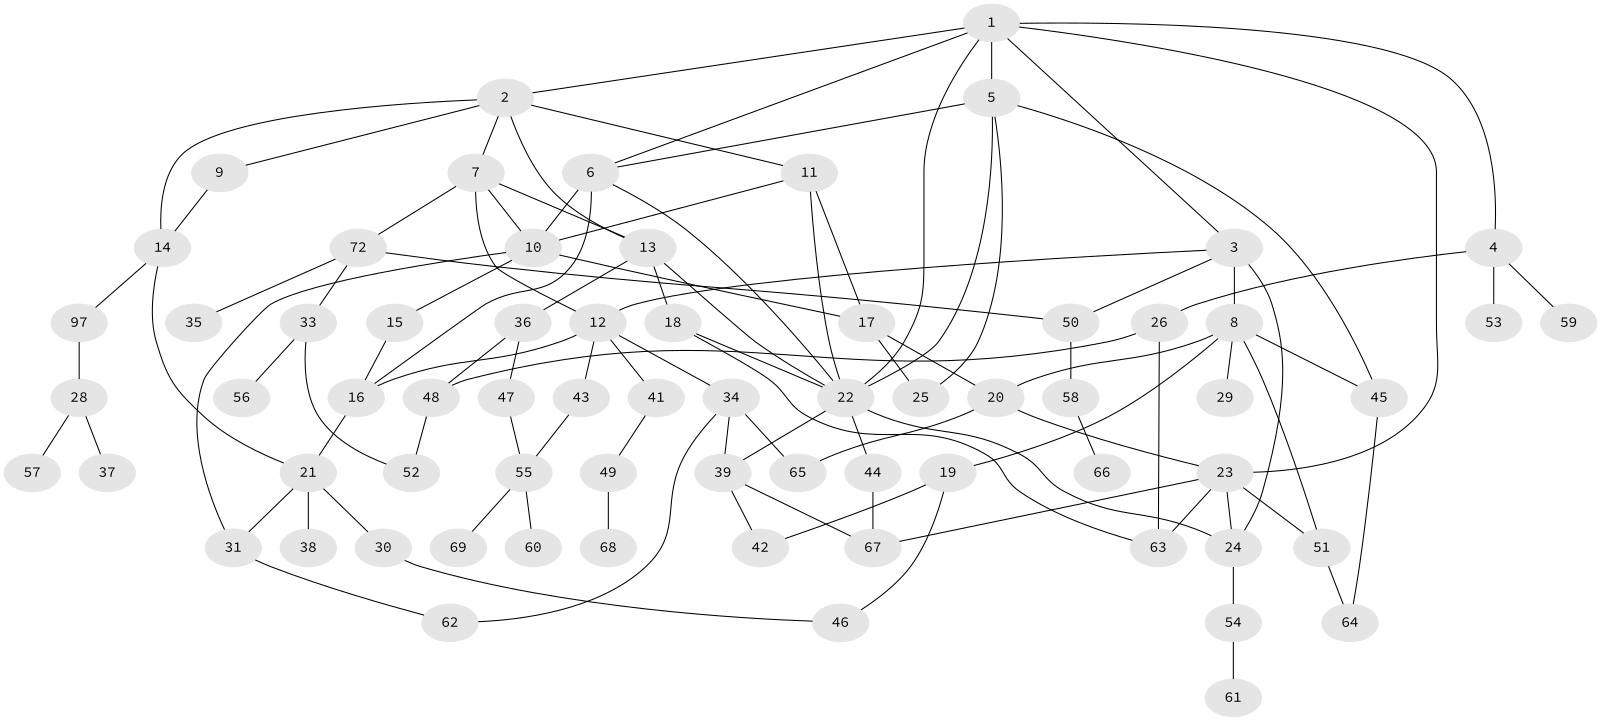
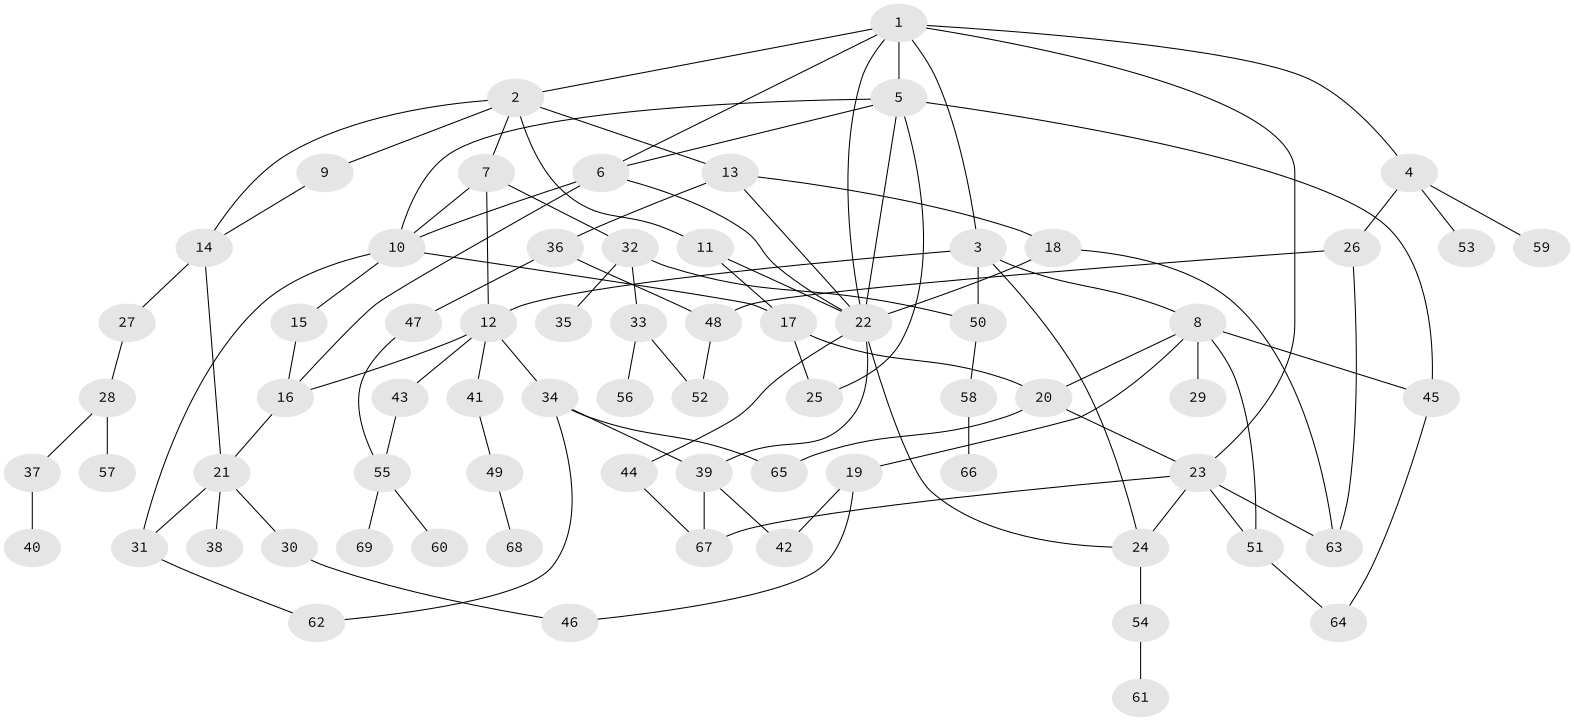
edge "7" -- "13": removed
edge "11" -- "10": now "5" -- "10"
node "72": label "72" -> "32"
node "97": label "97" -> "27"
node "40": added
